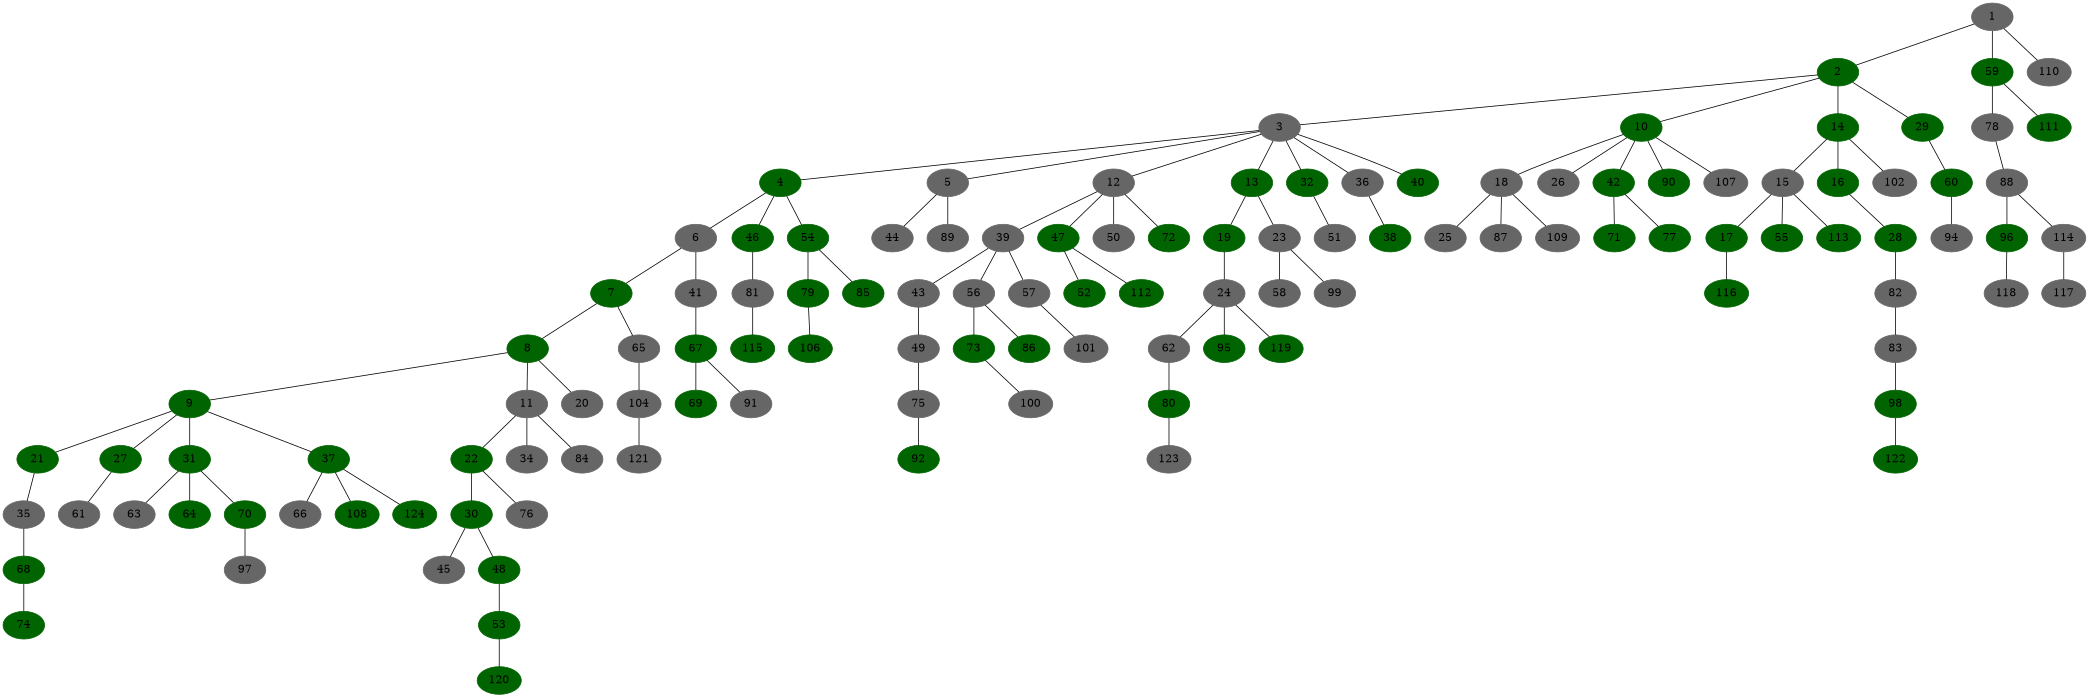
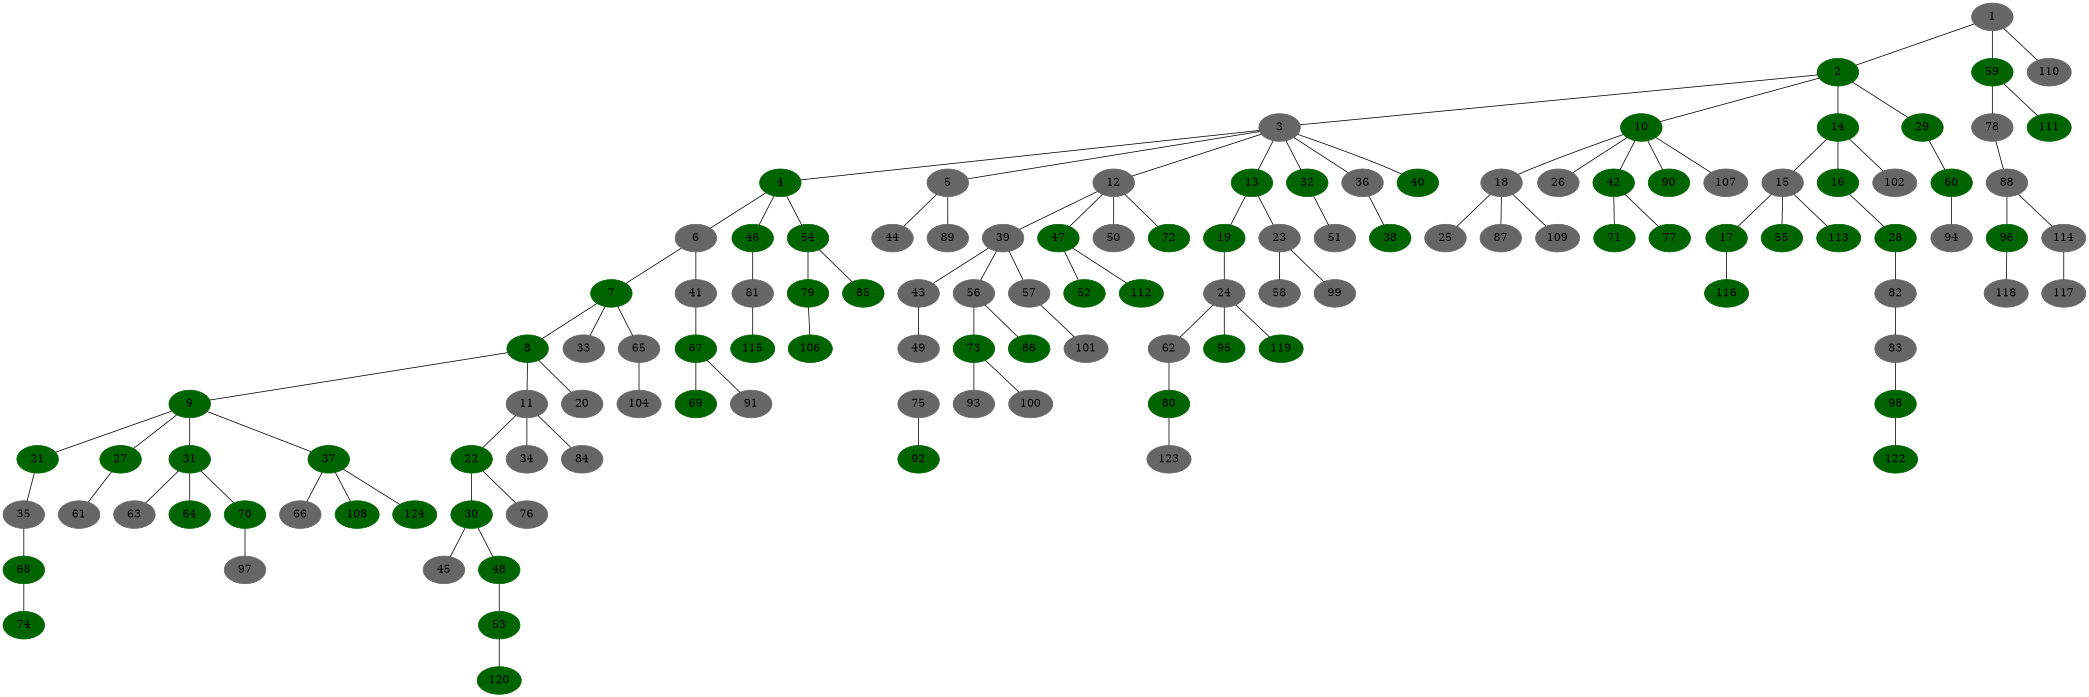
node "33": added
edge "49" -- "75": removed
node "93": added
node "121": removed
